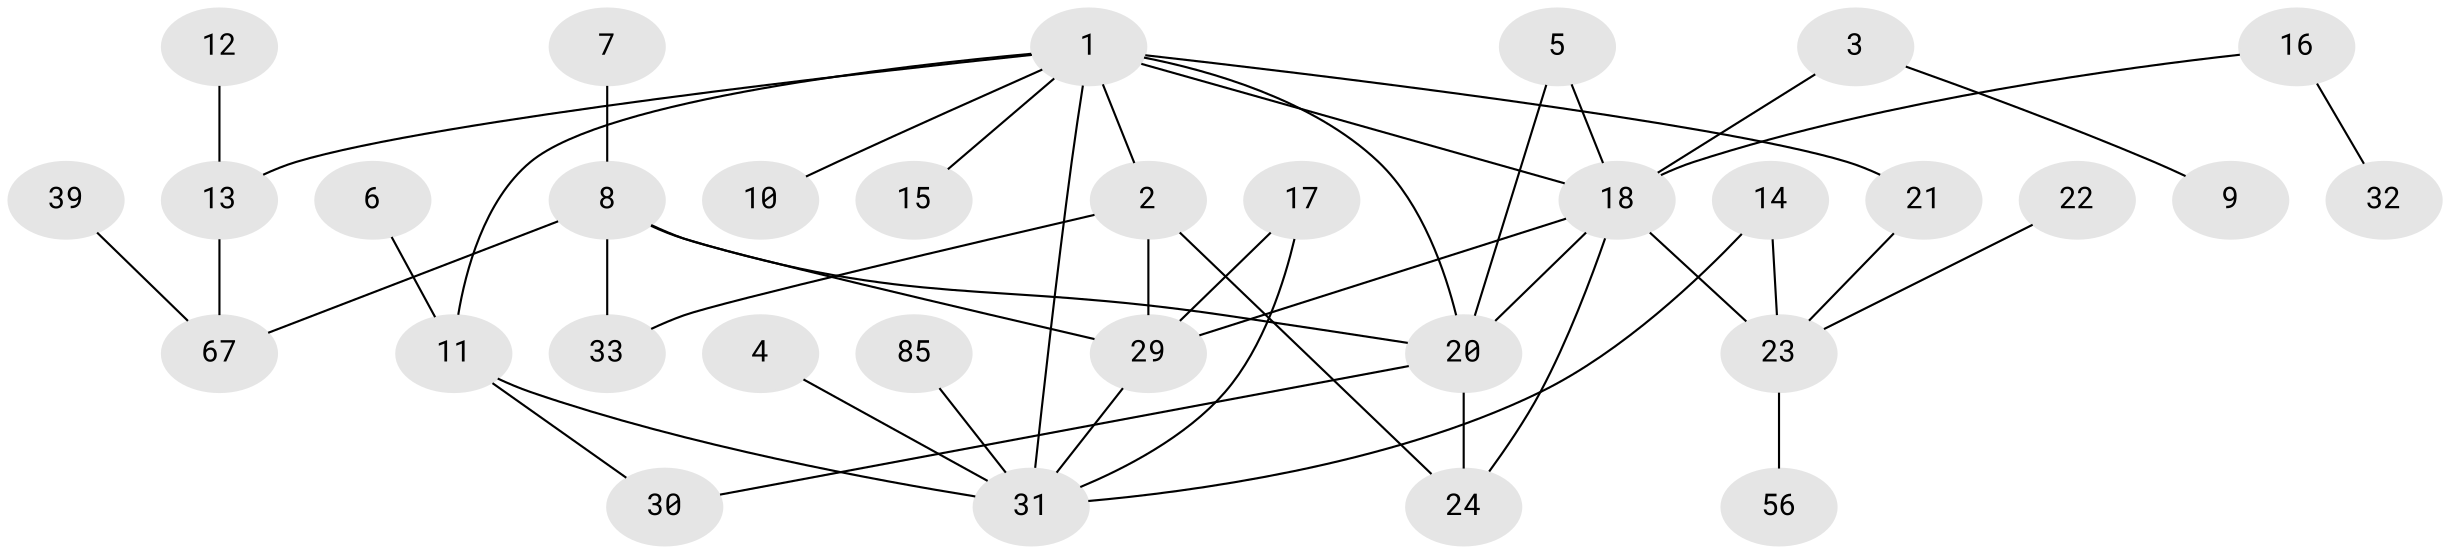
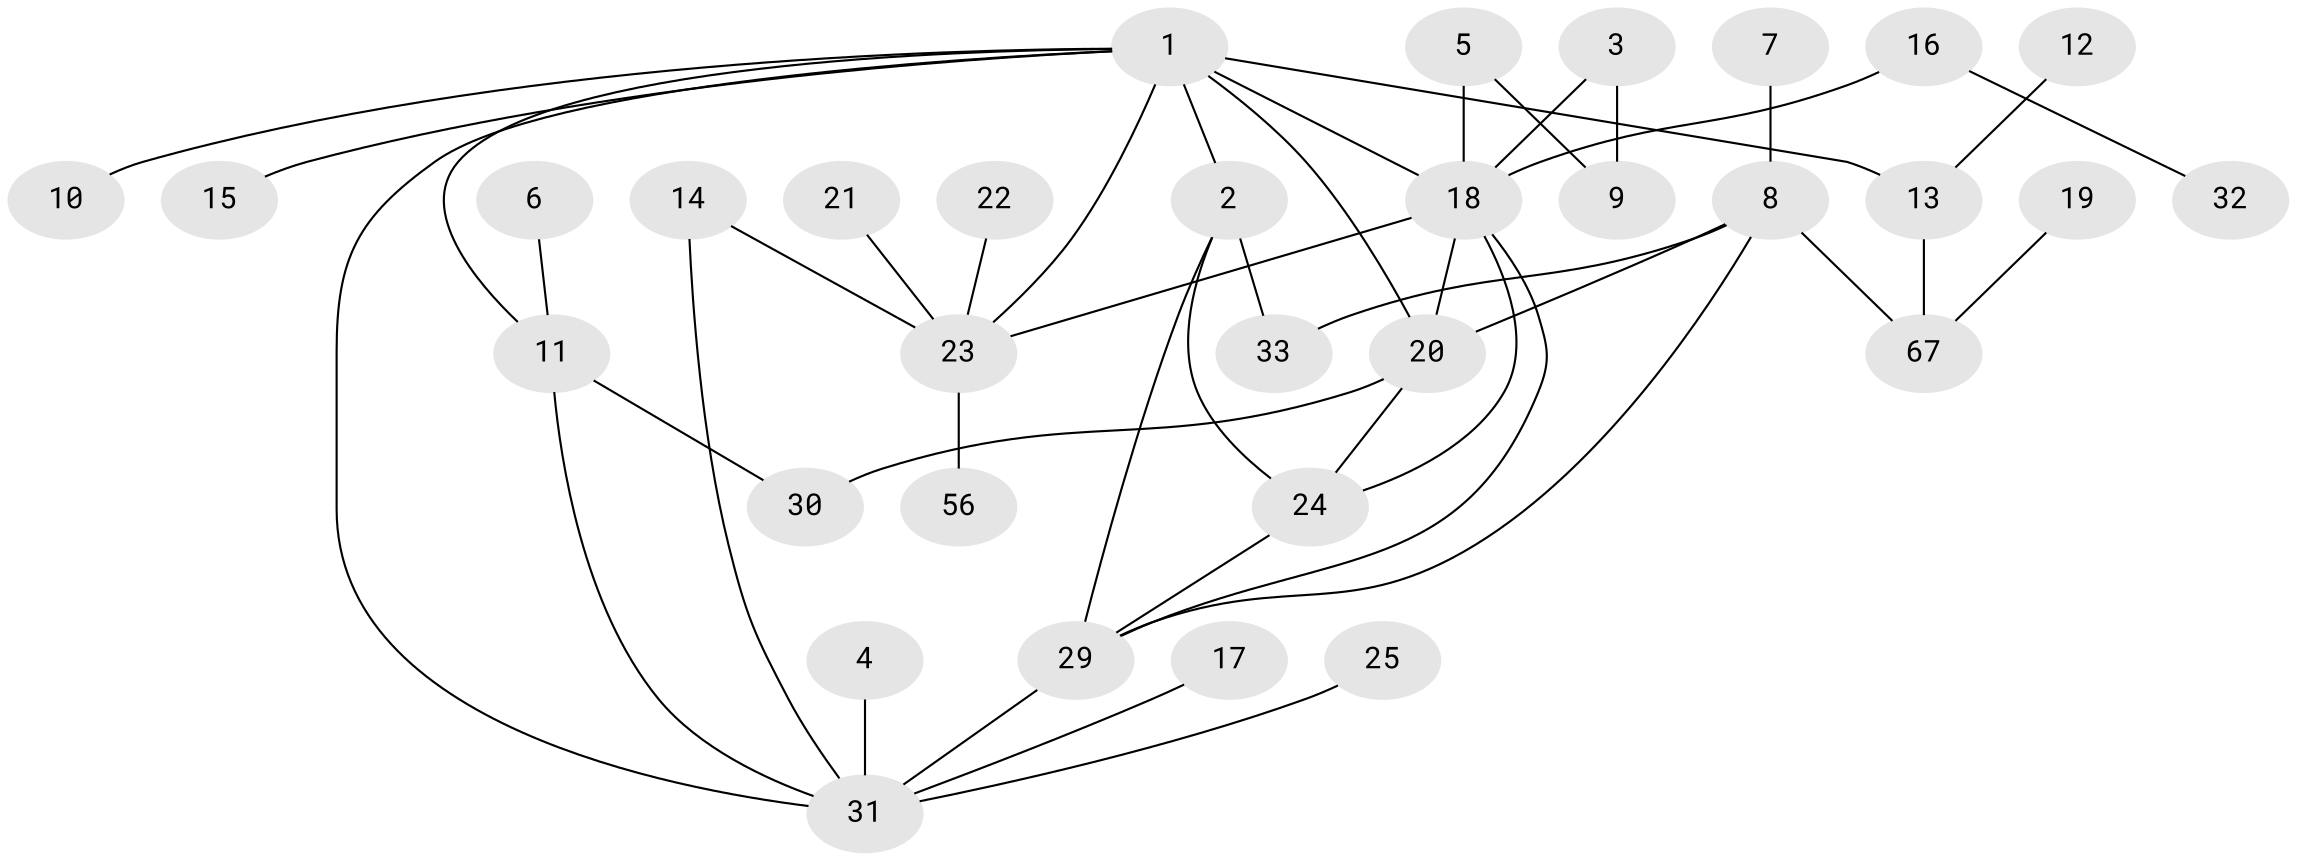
edge "1" -- "21": now "1" -- "23"
node "39": label "39" -> "19"
edge "5" -- "20": now "5" -- "9"
edge "17" -- "29": now "24" -- "29"
node "85": label "85" -> "25"
